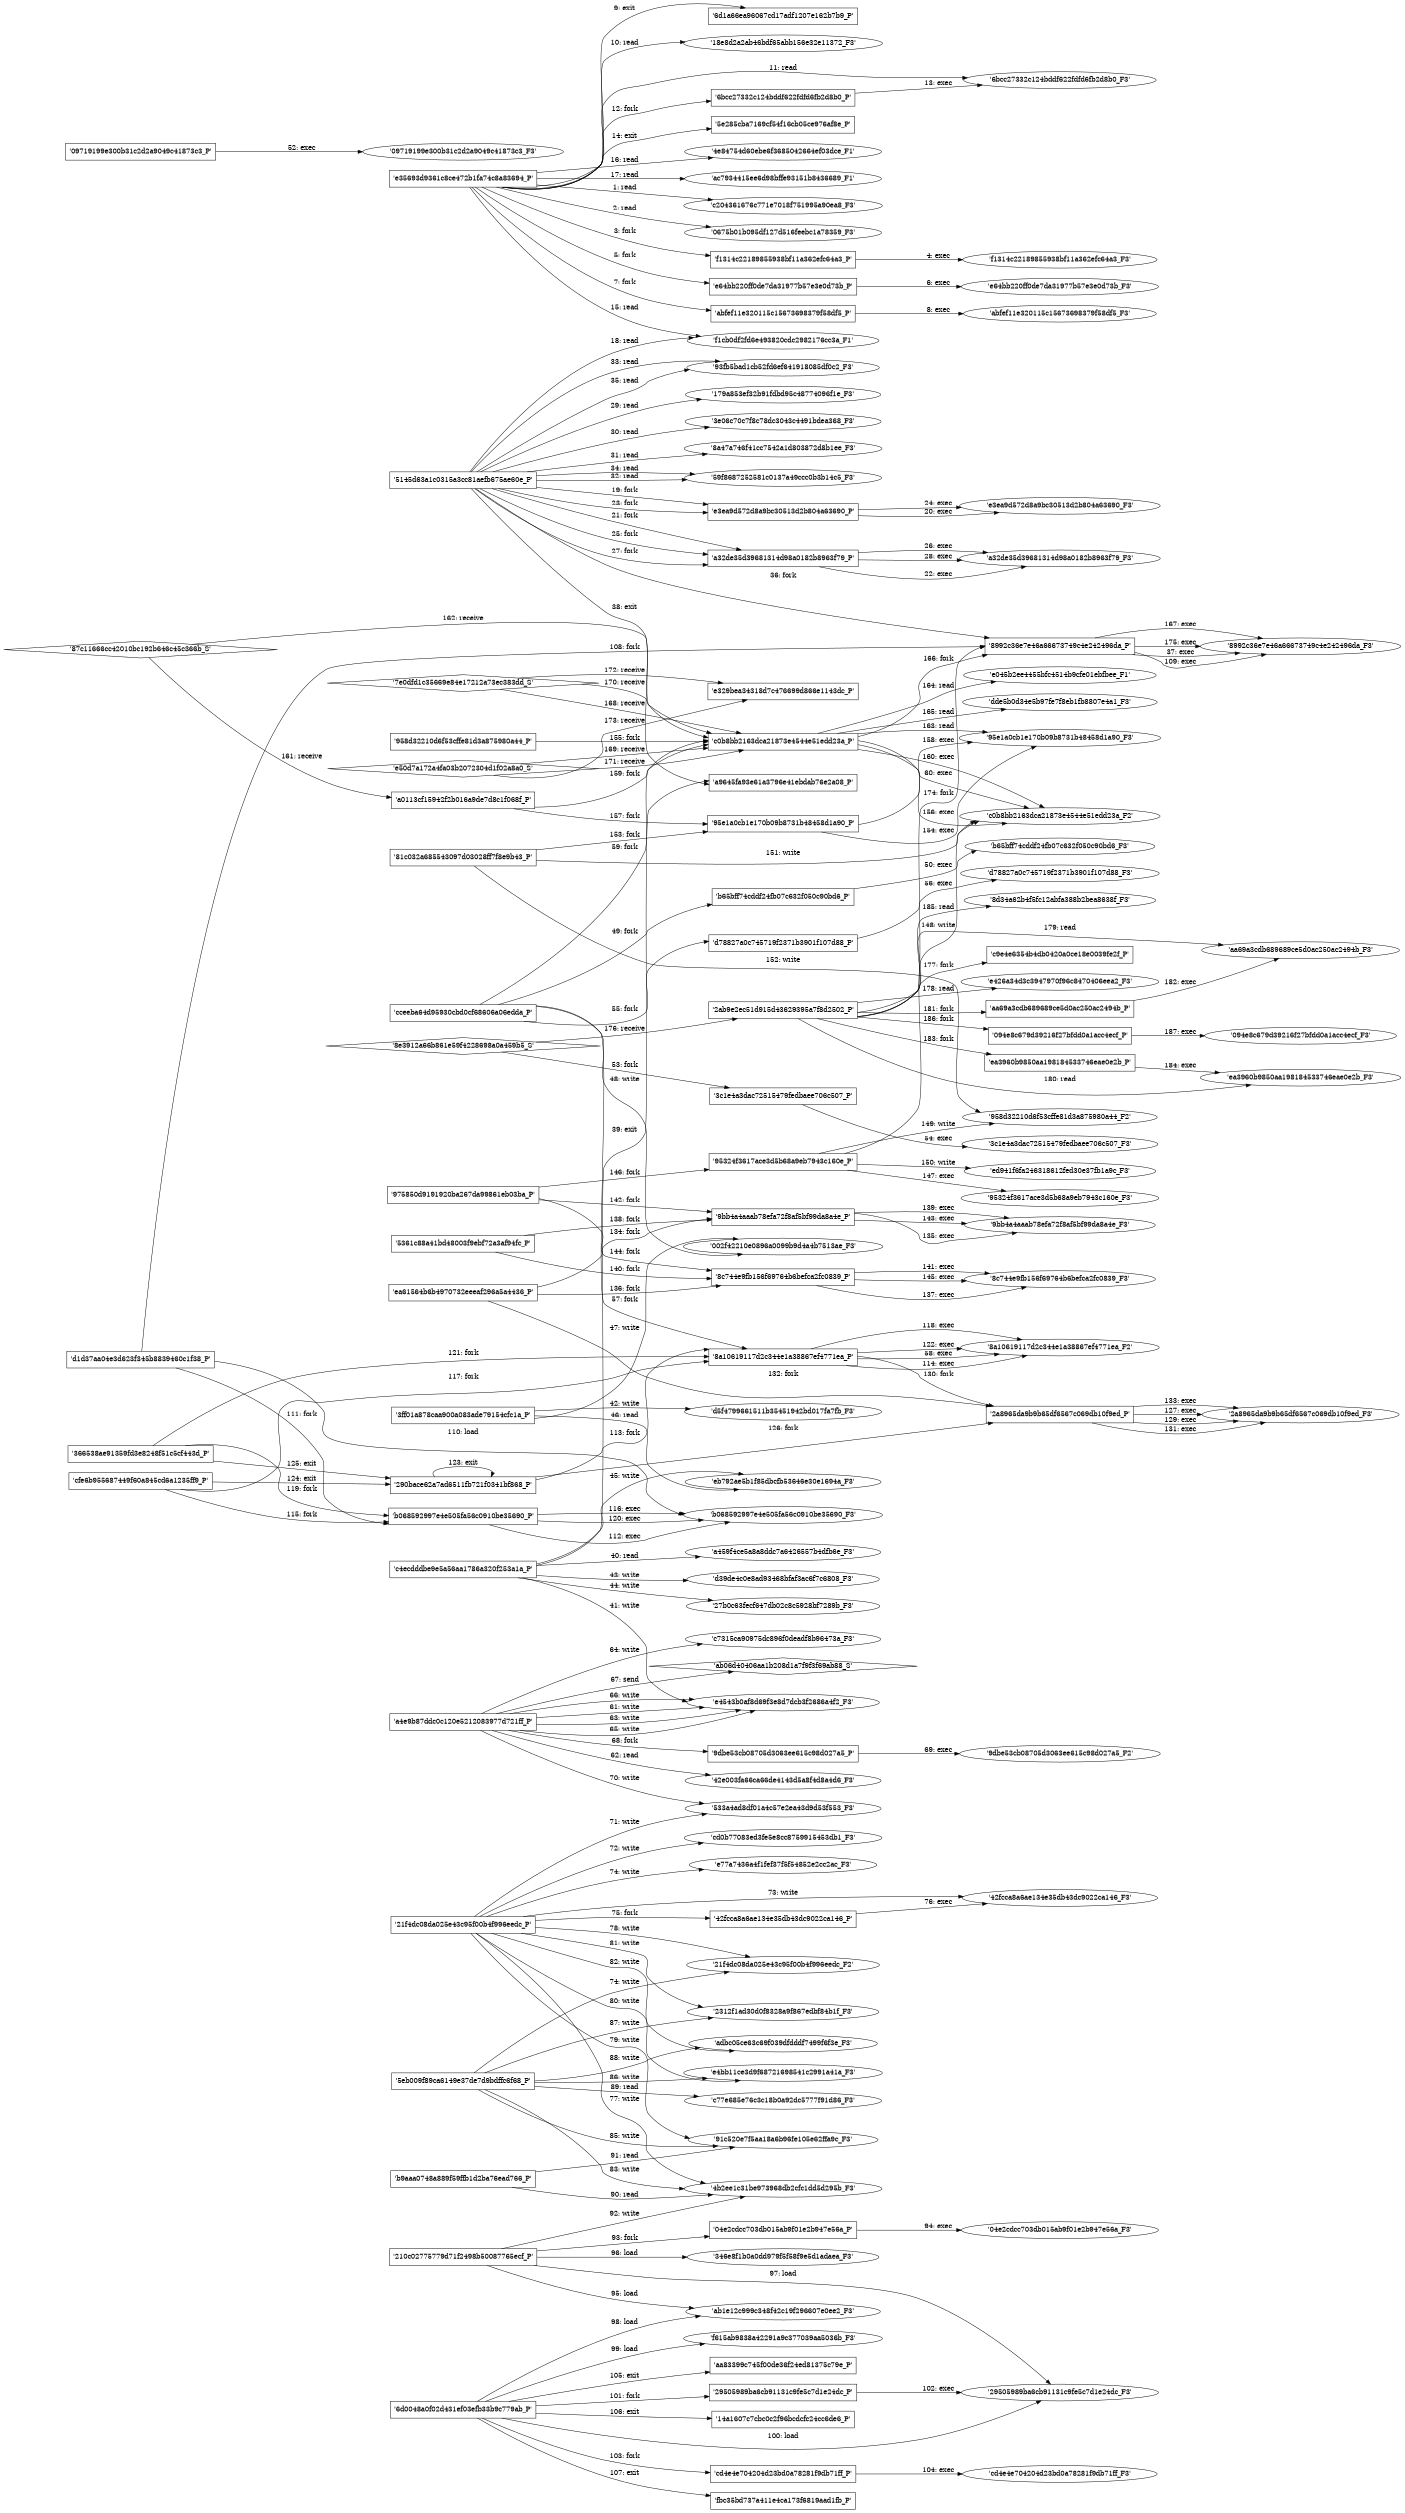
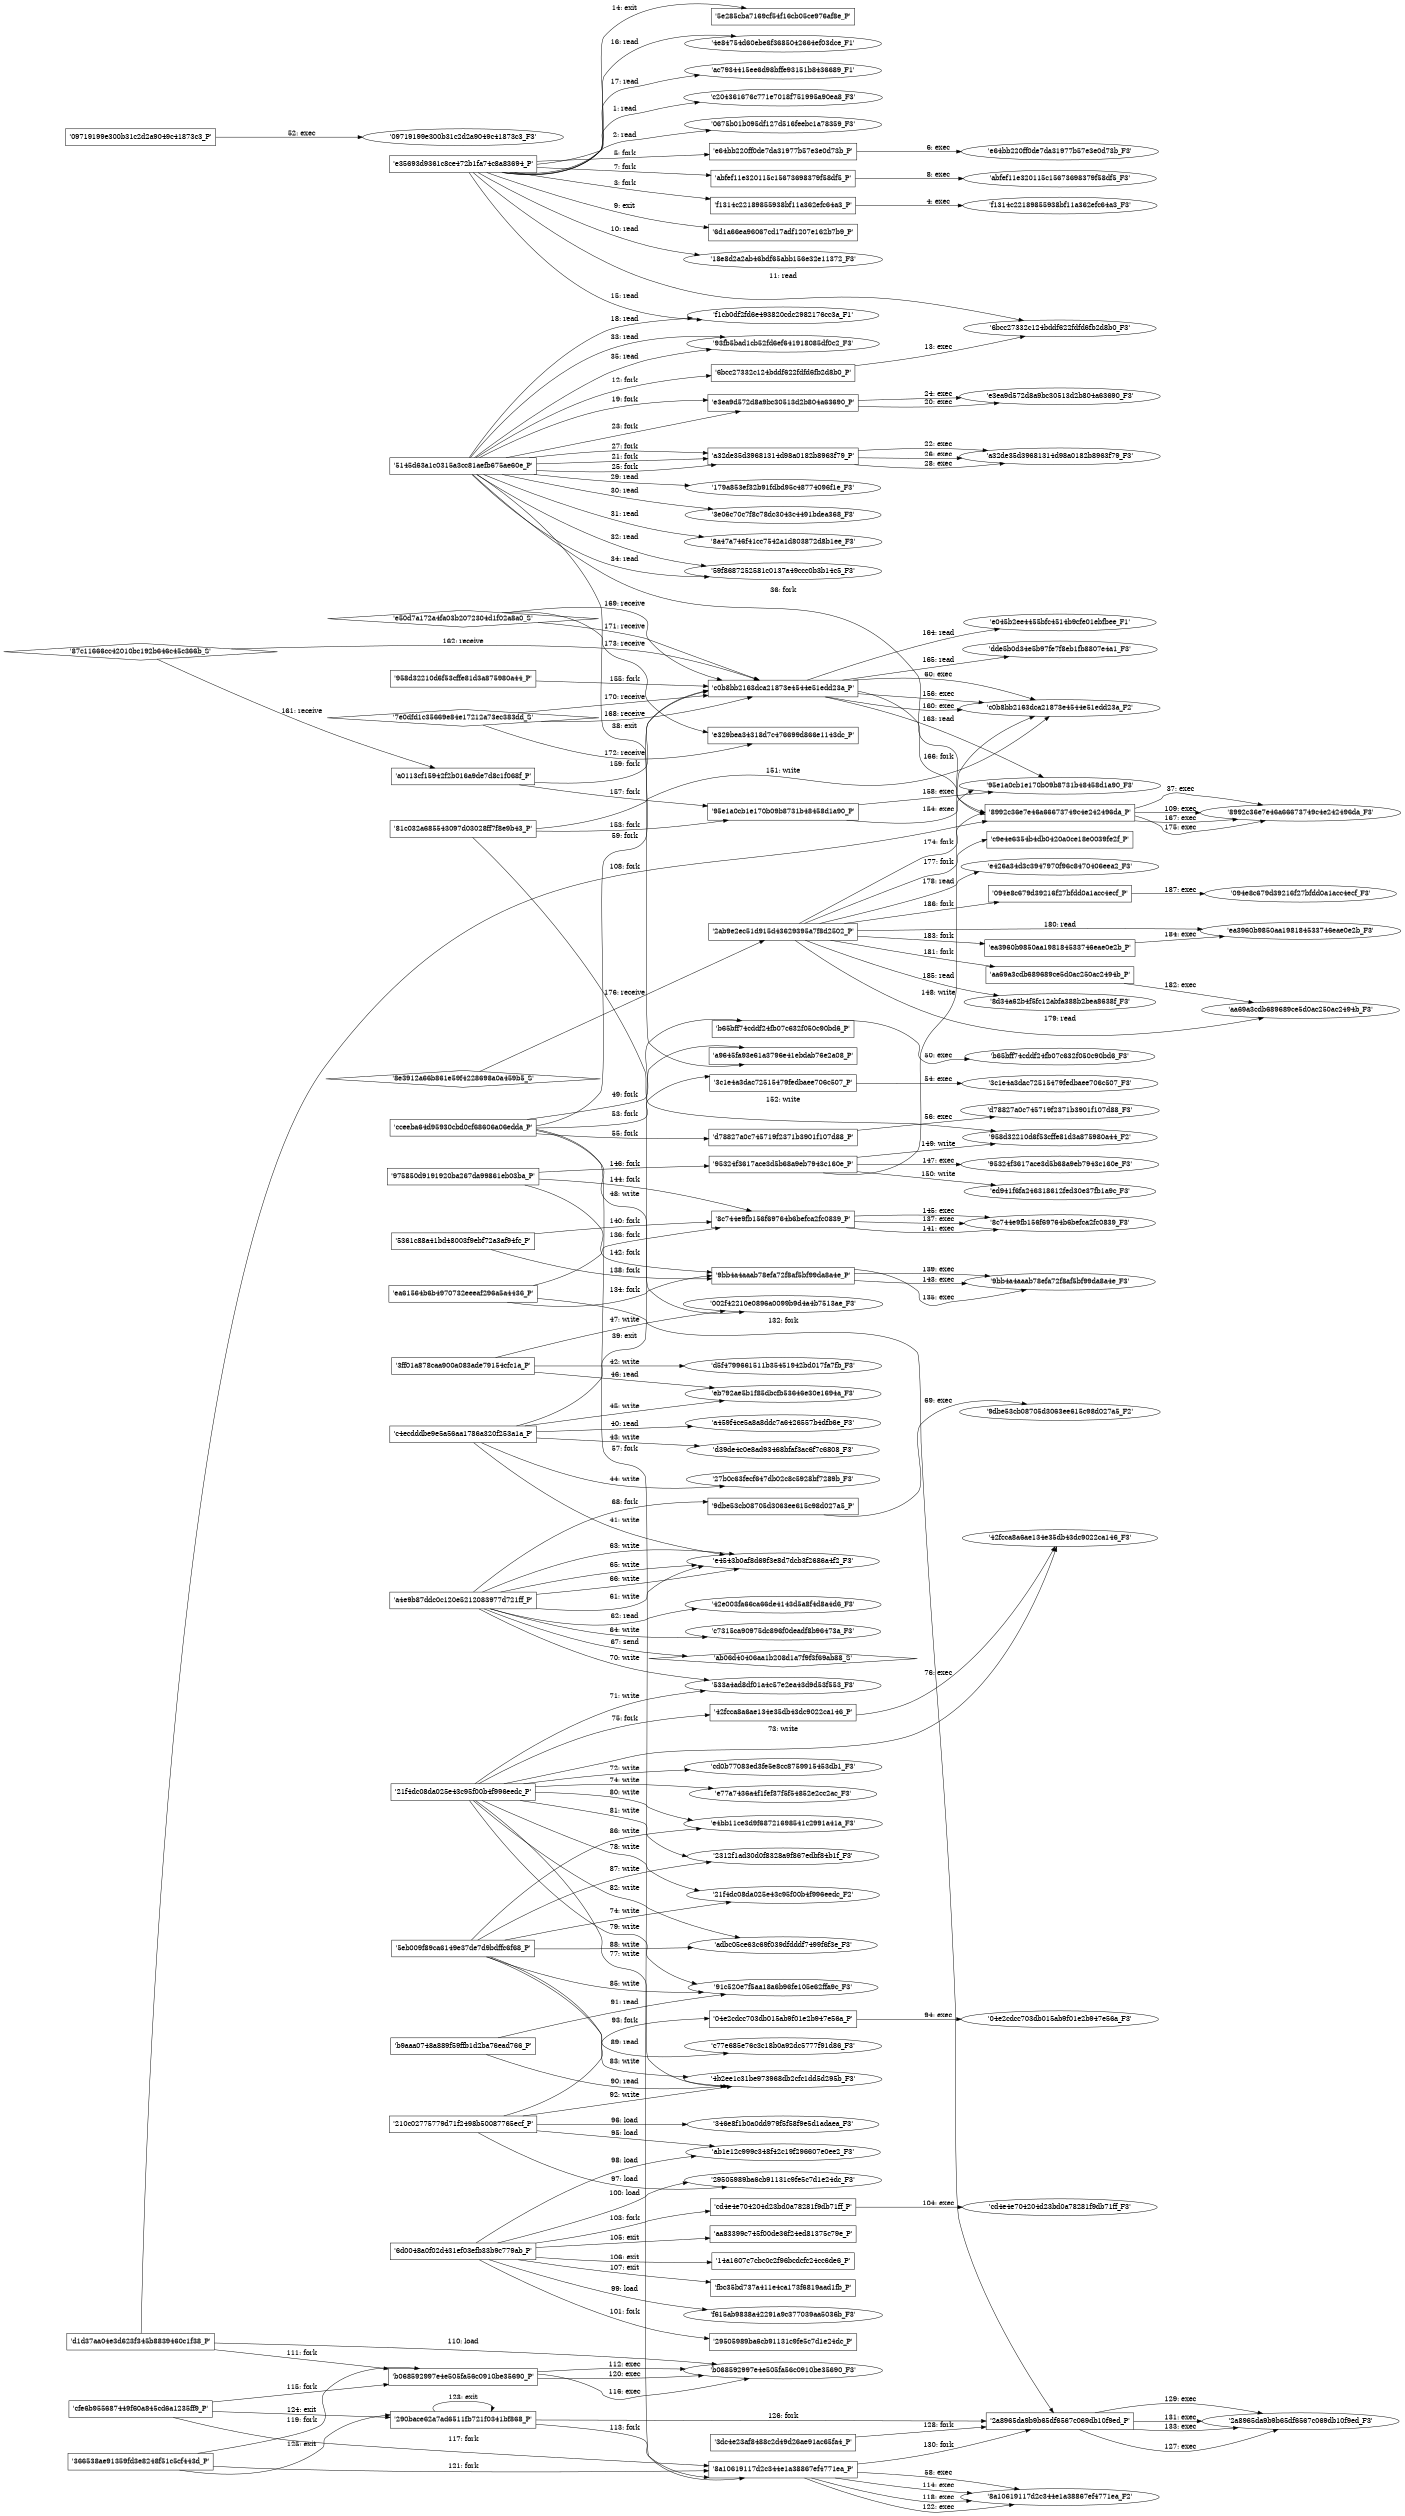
edge "'e35693d9361c8ce472b1fa74c8a83694_P'" -> "'6bcc27332c124bddf622fdfd6fb2d8b0_P'": now "'5145d63a1c0315a3cc81aefb675ae60e_P'" -> "'6bcc27332c124bddf622fdfd6fb2d8b0_P'"
edge "'8e3912a66b861e59f4228698a0a459b5_S'" -> "'3c1e4a3dac72515479fedbaee706c507_P'": now "'cceeba64d95930cbd0cf68606a06edda_P'" -> "'3c1e4a3dac72515479fedbaee706c507_P'"
edge "'29505989ba6cb91131c9fe5c7d1e24dc_P'" -> "'29505989ba6cb91131c9fe5c7d1e24dc_F3'": removed, label "102: exec"
node "'3dc4e23af8488c2d49d26ae91ac65fa4_P'": added
